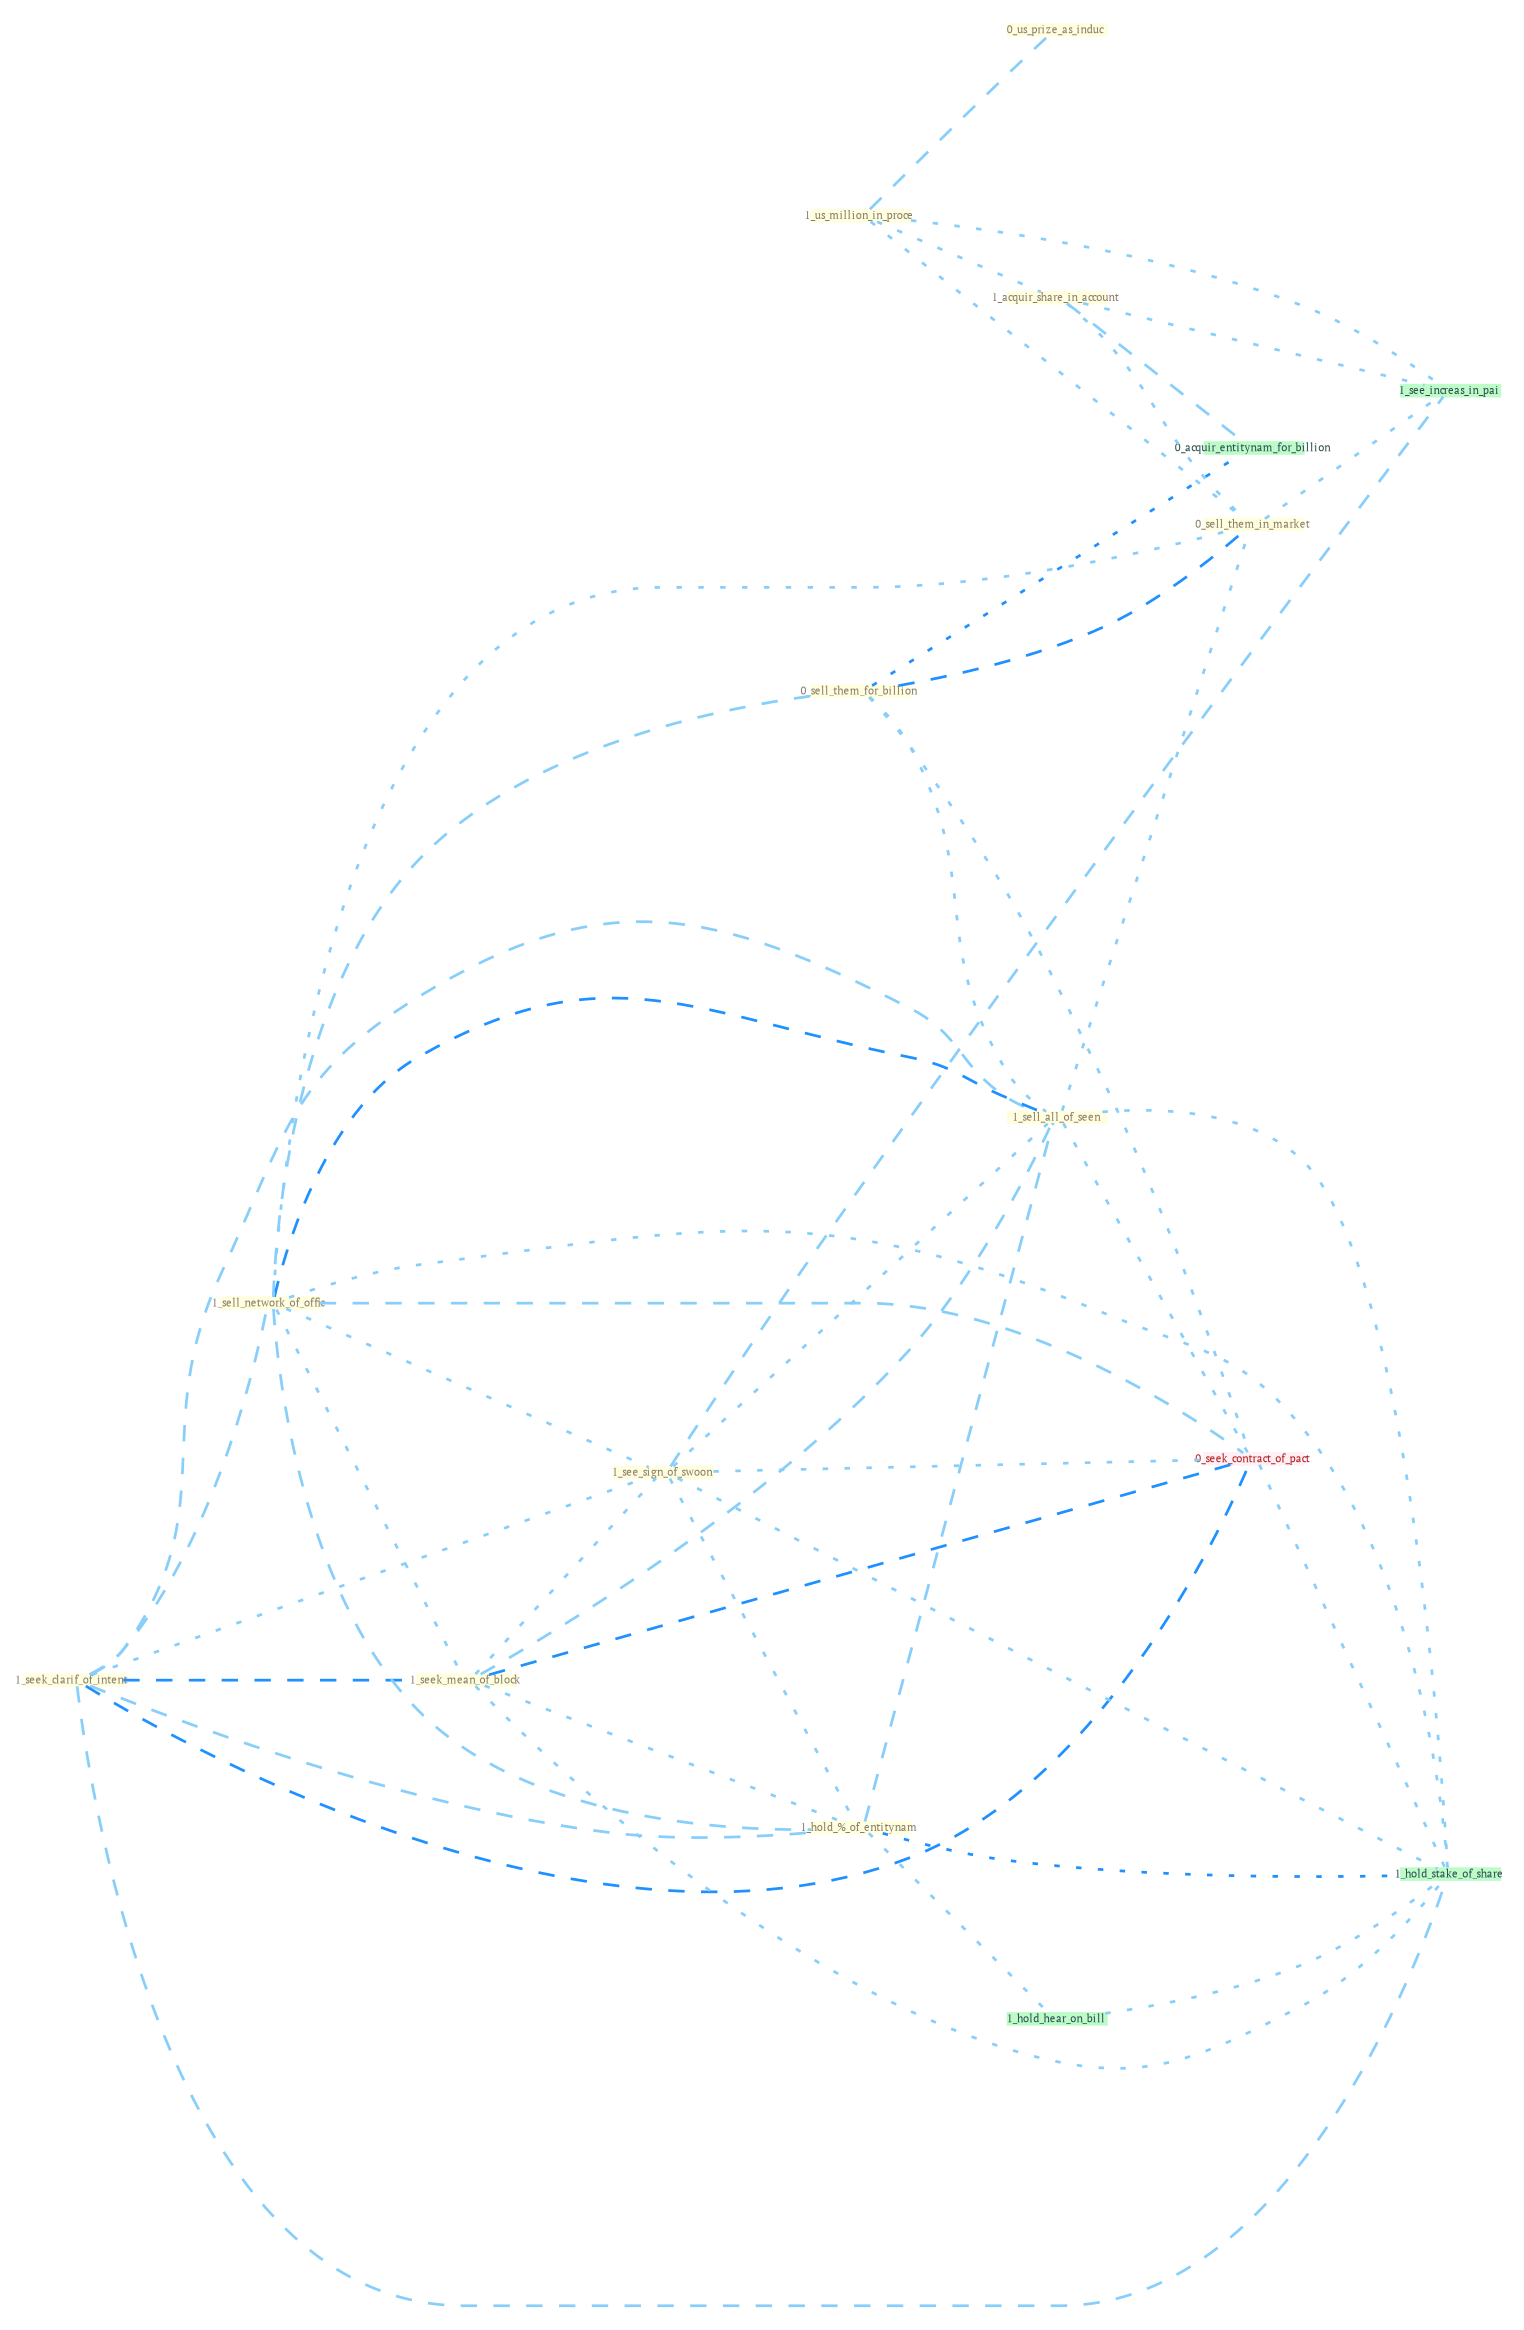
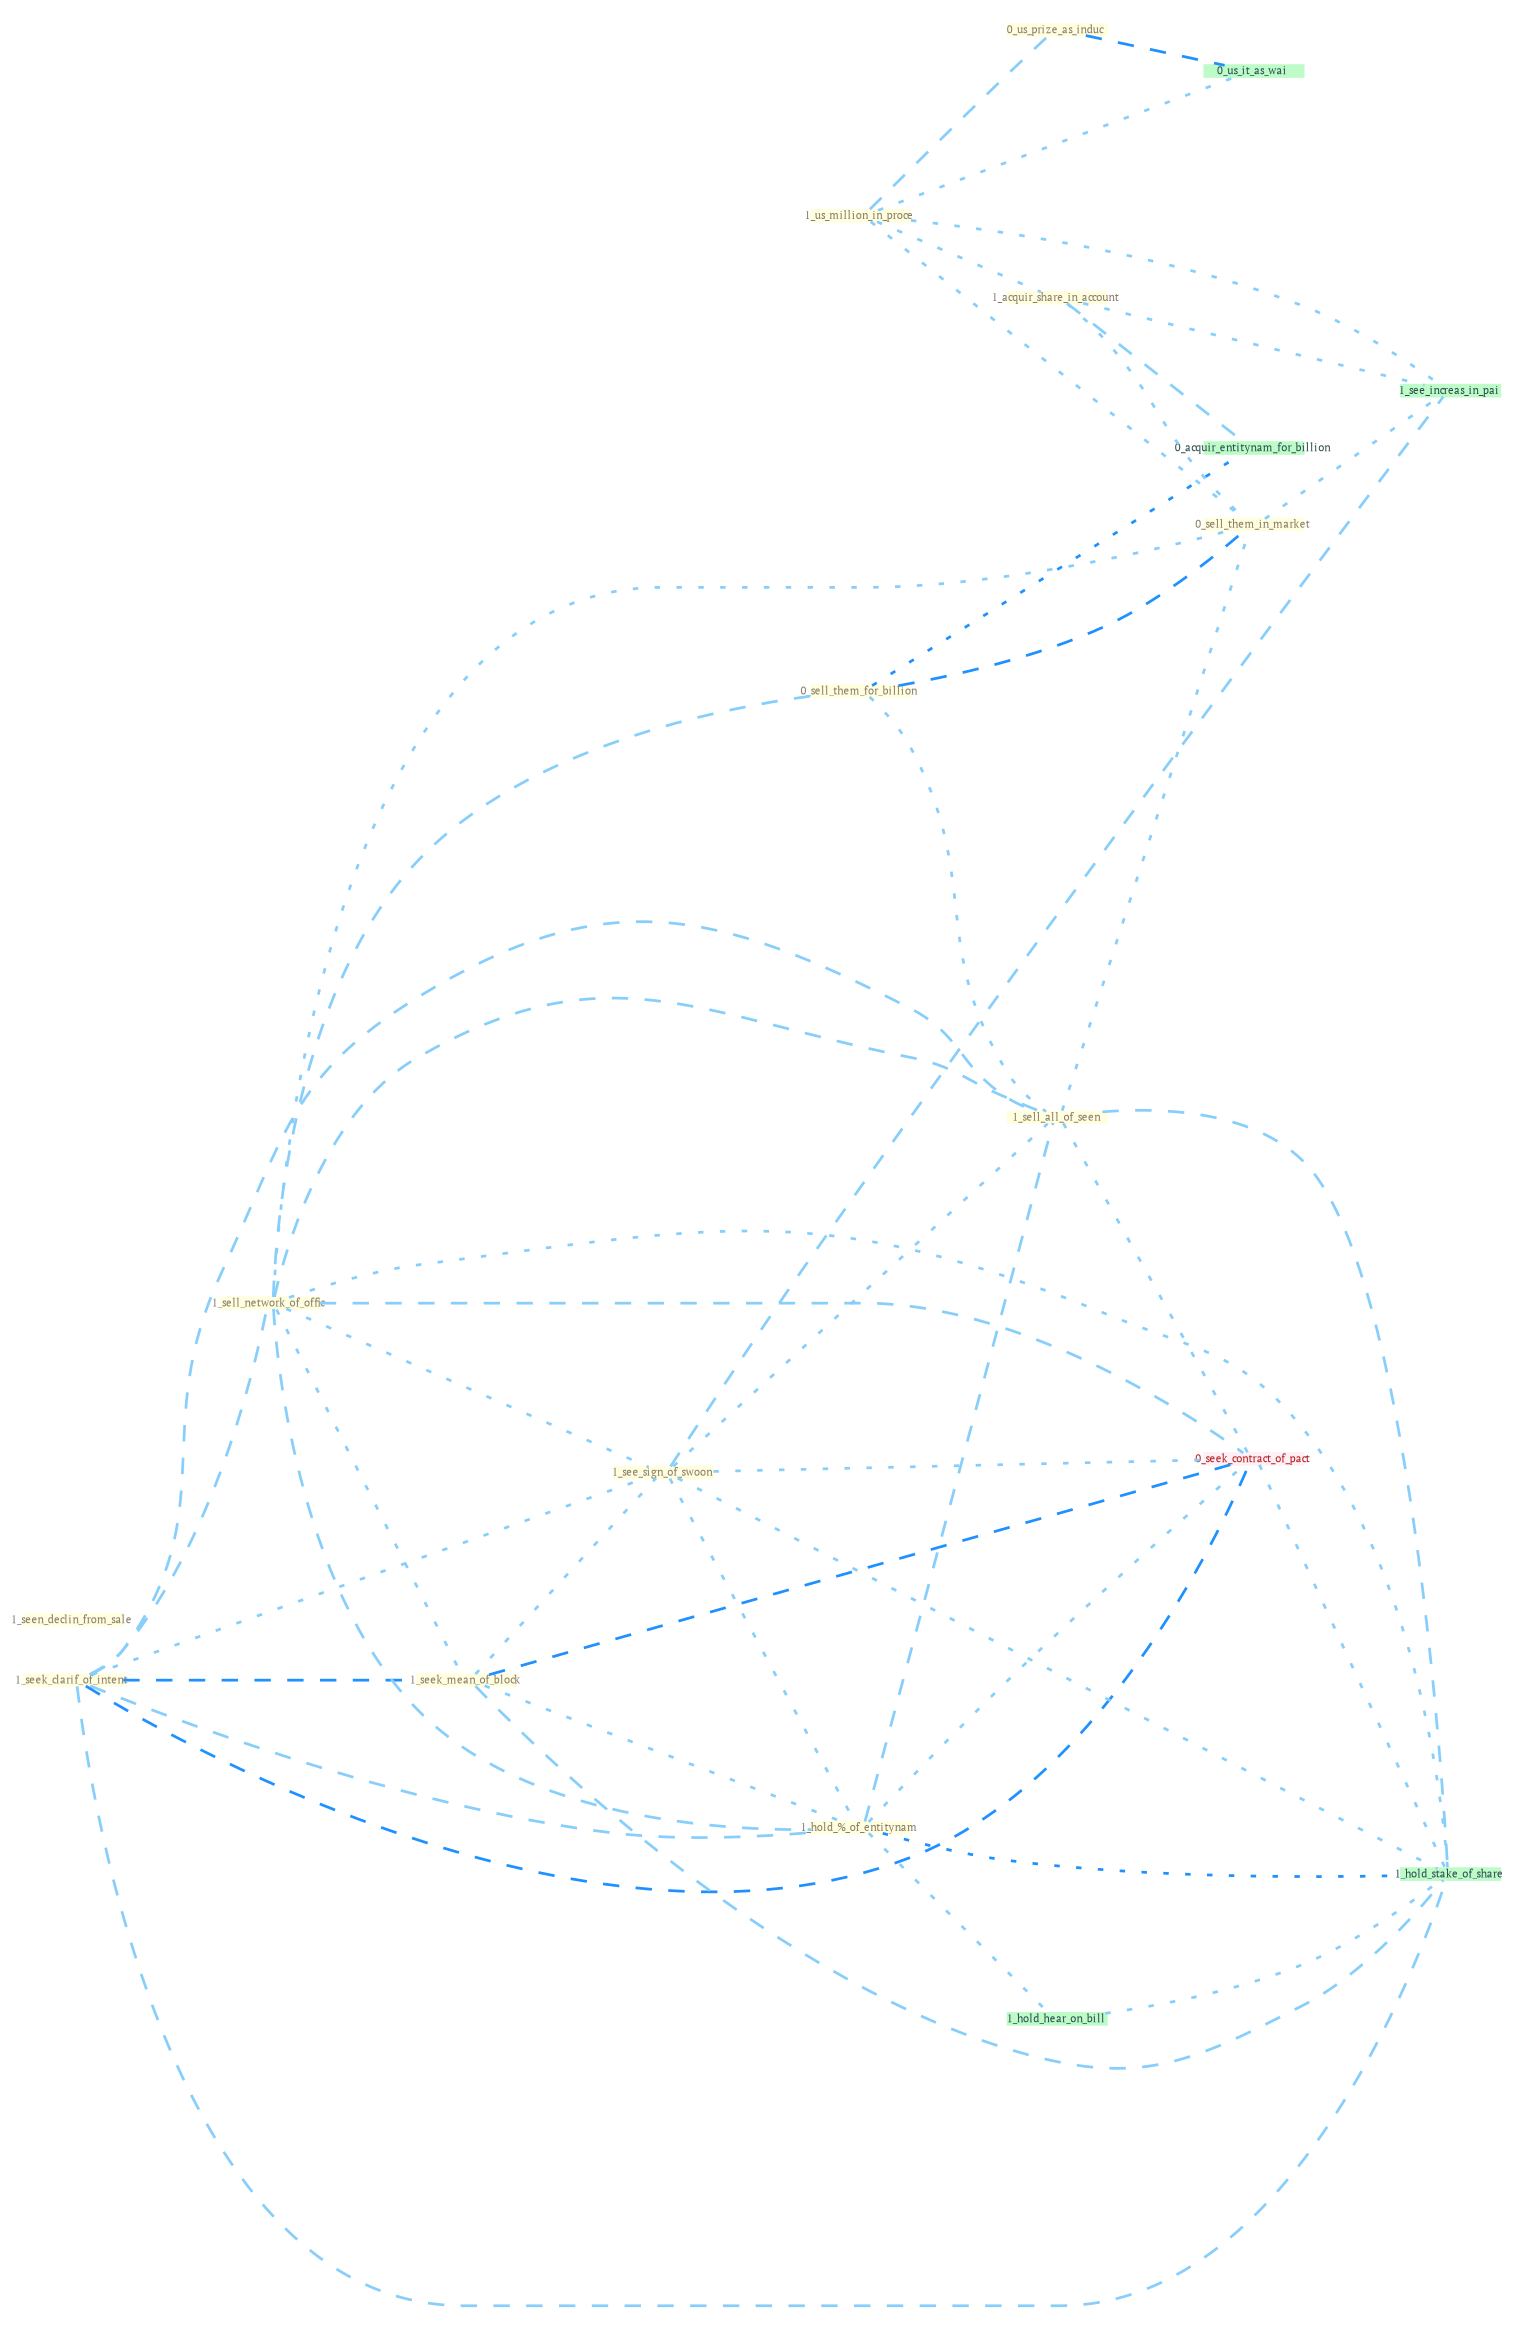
node "0_us_it_as_wai": added
edge "1_sell_all_of_seen" -- "1_sell_network_of_offic": color #1e90ff -> #87cefa
edge "0_sell_them_for_billion" -- "0_seek_contract_of_pact": now "1_hold_%_of_entitynam" -- "0_seek_contract_of_pact"
edge "1_sell_all_of_seen" -- "1_hold_stake_of_share": style dotted -> dashed
edge "1_sell_all_of_seen" -- "1_seek_mean_of_block": removed
node "1_seen_declin_from_sale": added
edge "1_seek_mean_of_block" -- "1_hold_stake_of_share": style dotted -> dashed
